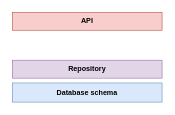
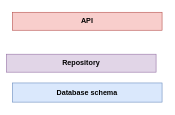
node "Repository": moved (87, 69) -> (81, 63)
